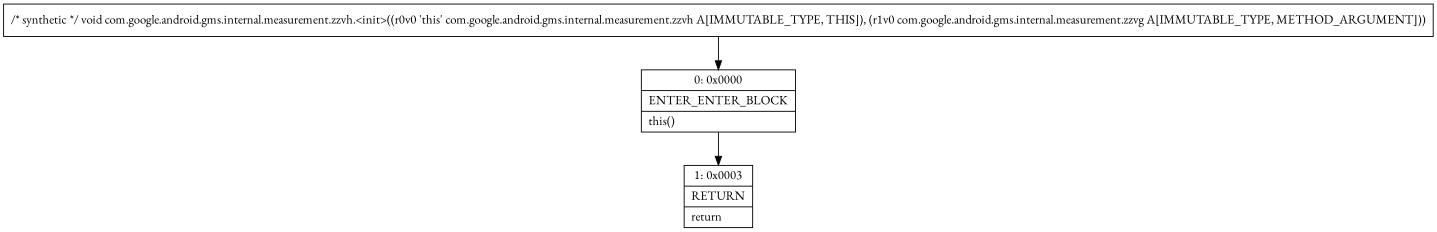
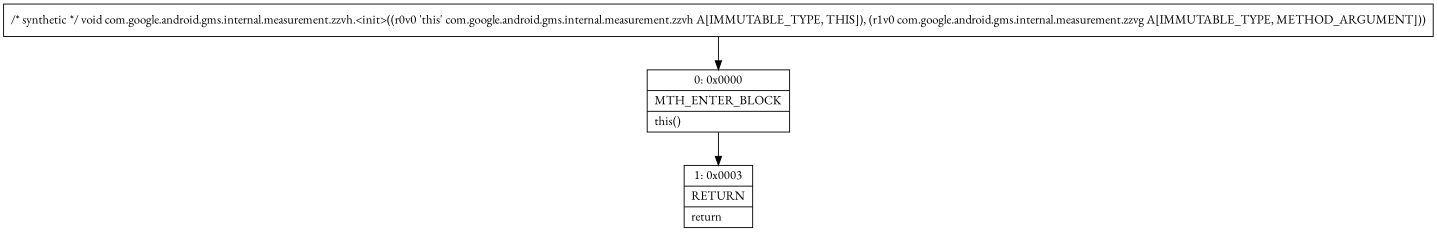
node "0: 0x0000": text "ENTER_ENTER_BLOCK" -> "MTH_ENTER_BLOCK"
